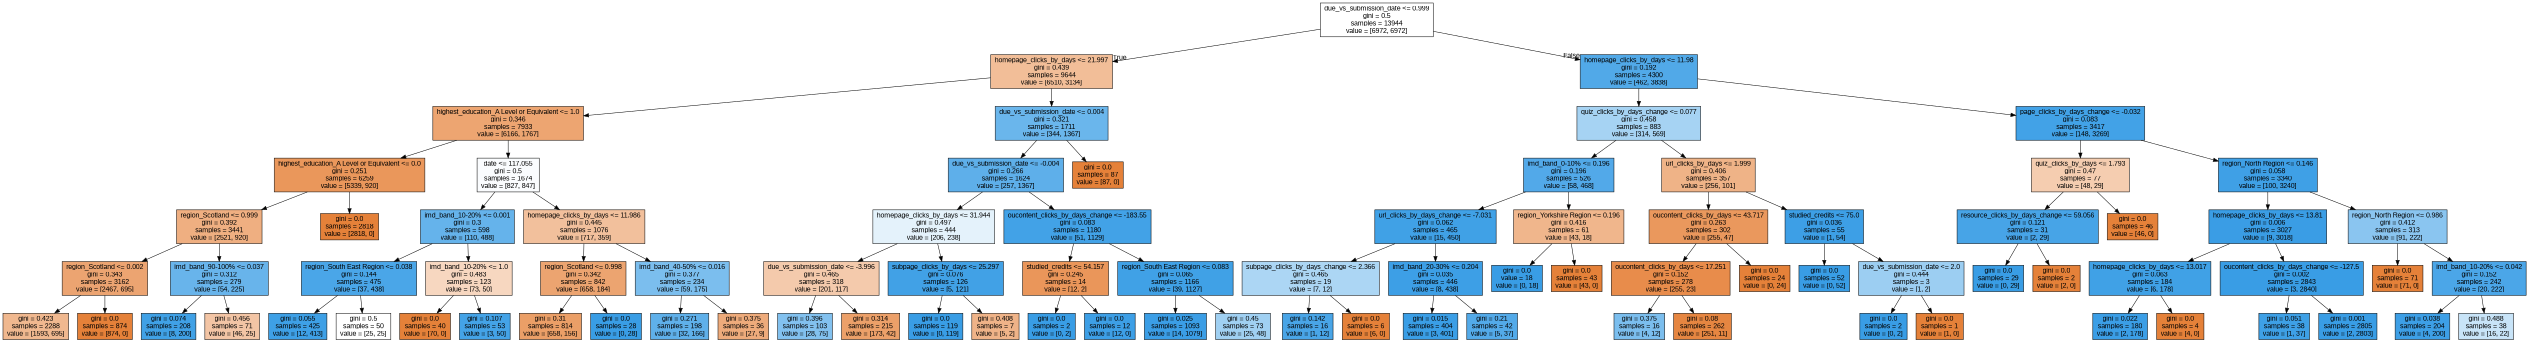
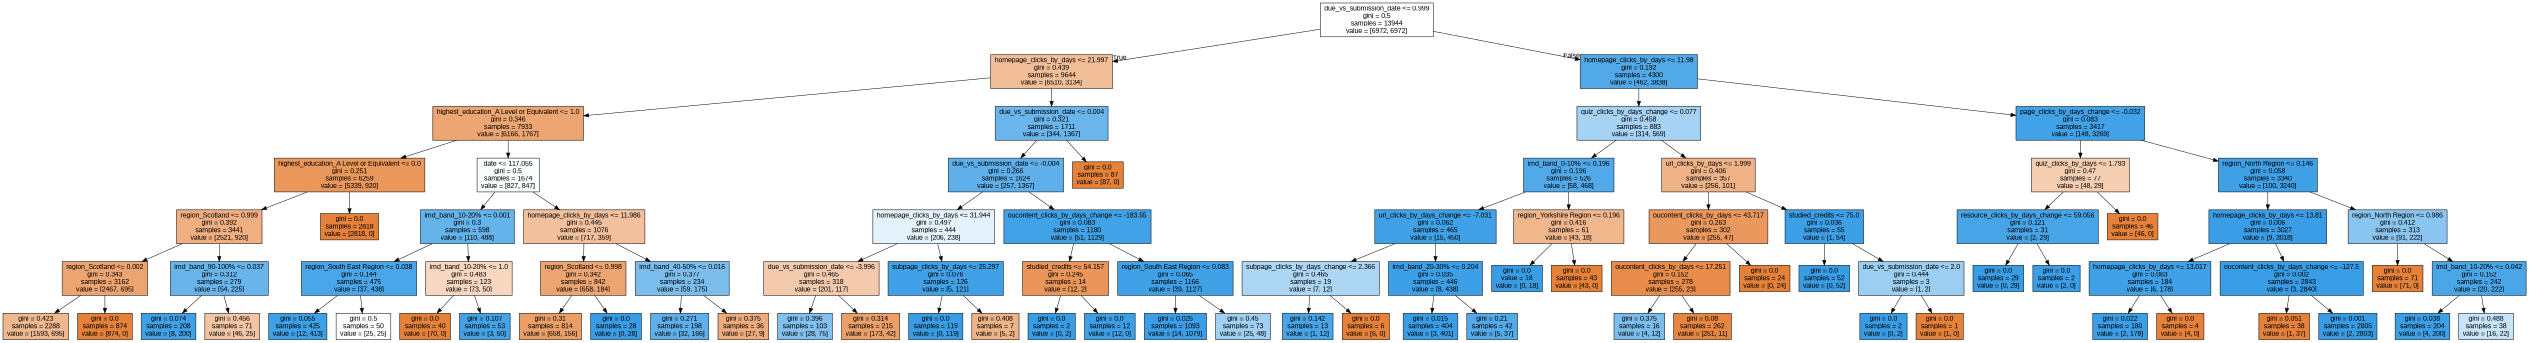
node "gini = 0.0 samples = 2 value = [2, 0]": fillcolor #e58139ff -> #399de5fc
node "gini = 0.142 samples = 16 value = [1, 12]": label "gini = 0.142 samples = 16 value = [1, 12]" -> "gini = 0.142 samples = 13 value = [1, 12]"
node "gini = 0.051 samples = 38 value = [1, 37]": fillcolor #399de5f8 -> #e58139ff
